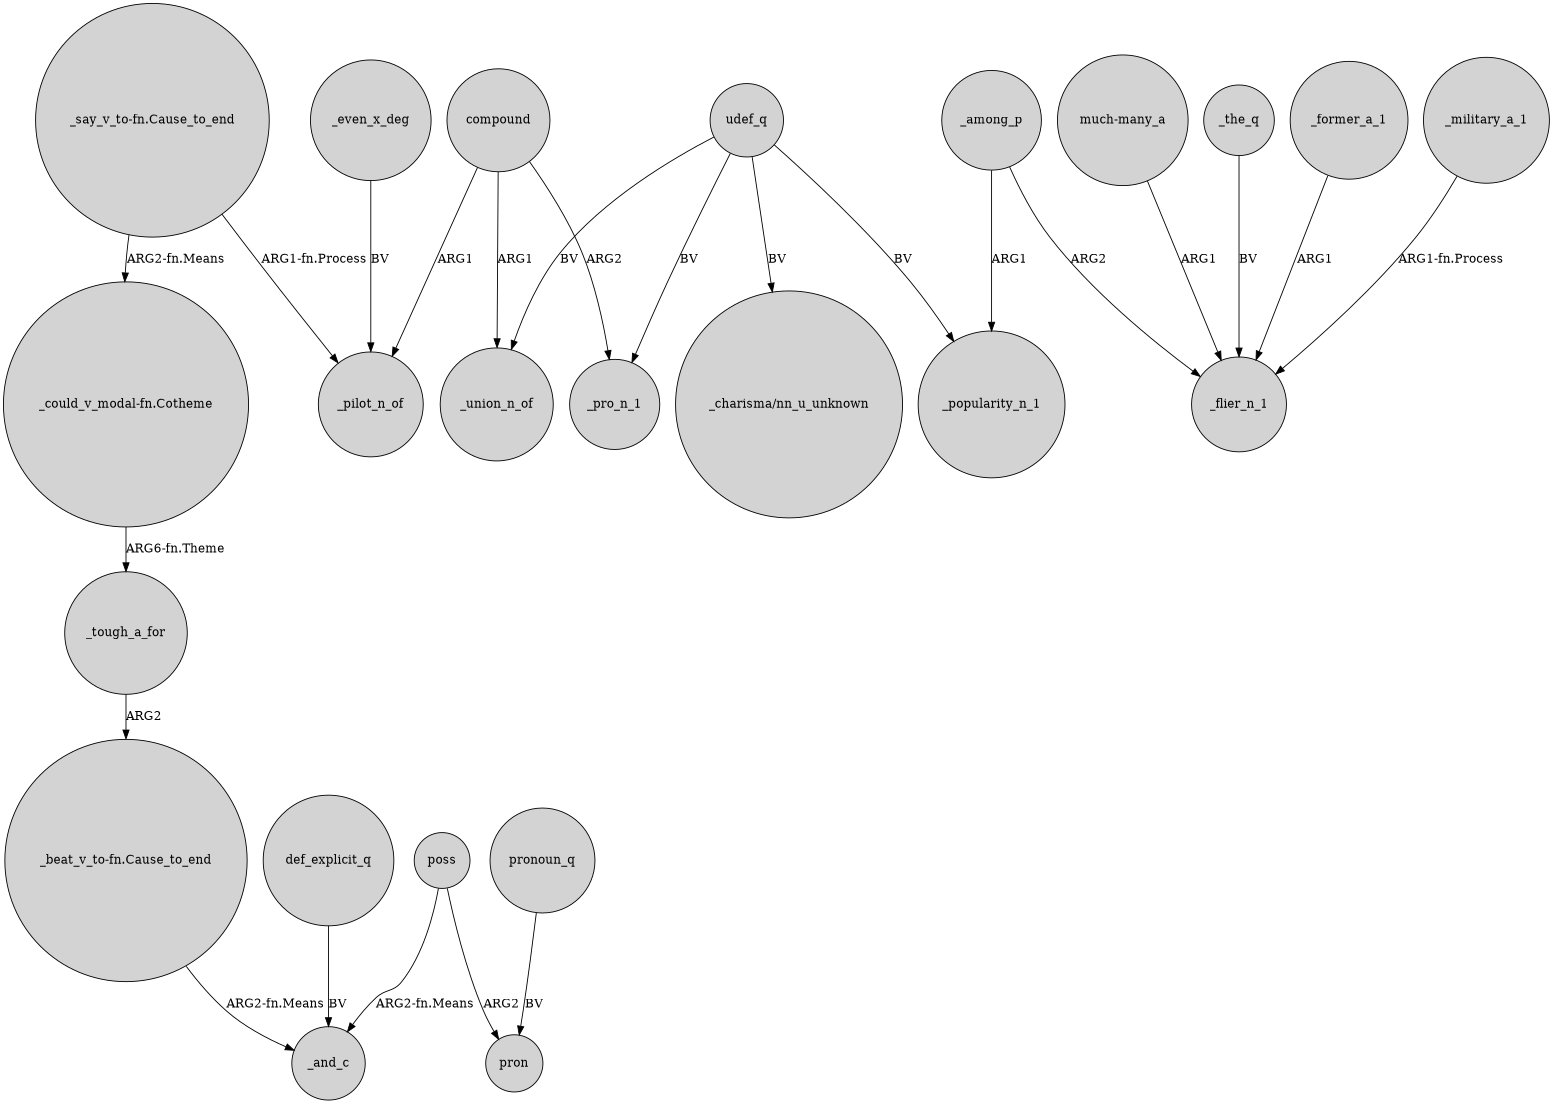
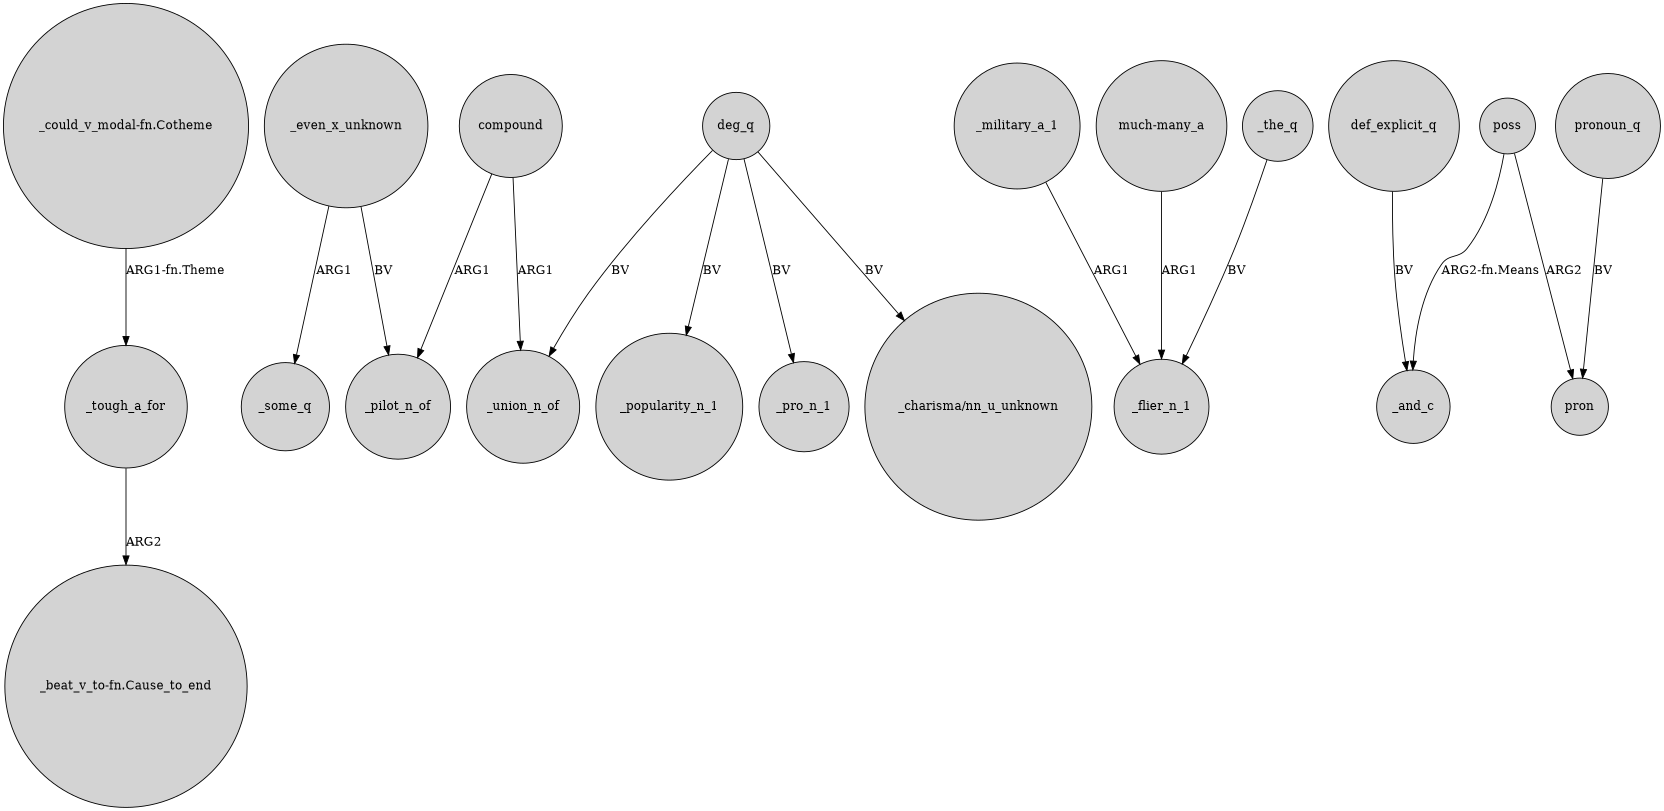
node "_say_v_to-fn.Cause_to_end": removed
node "_even_x_deg": label "_even_x_deg" -> "_even_x_unknown"
node "udef_q": label "udef_q" -> "deg_q"
node "_among_p": removed
node "_former_a_1": removed
edge "compound" -> "_pro_n_1": removed, label "ARG2"
edge "_military_a_1" -> "_flier_n_1": label "ARG1-fn.Process" -> "ARG1"
node "_some_q": added
edge "_could_v_modal-fn.Cotheme" -> "_tough_a_for": label "ARG6-fn.Theme" -> "ARG1-fn.Theme"
edge "_beat_v_to-fn.Cause_to_end" -> "_and_c": removed, label "ARG2-fn.Means"
